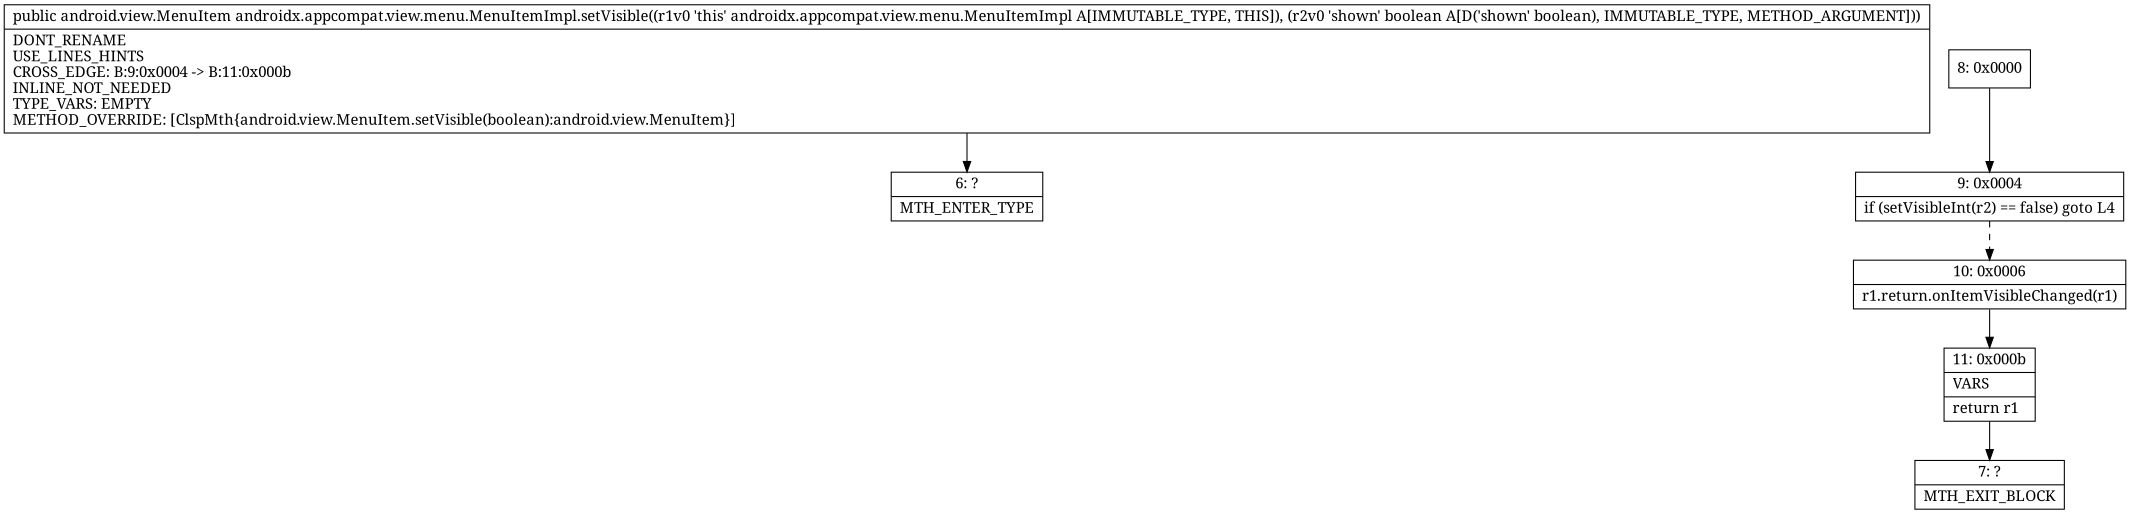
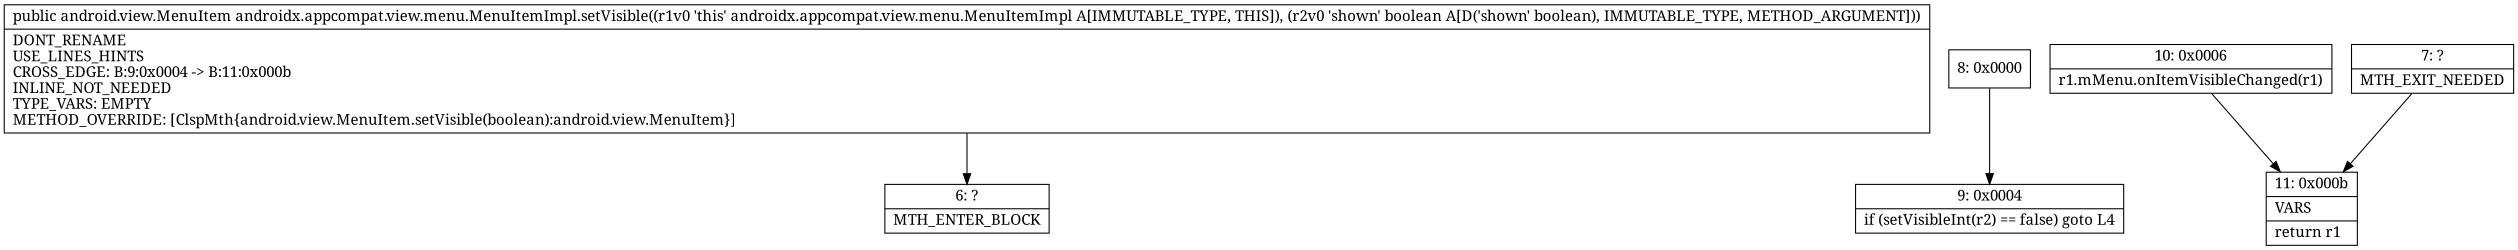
node "6: ?": text "MTH_ENTER_TYPE" -> "MTH_ENTER_BLOCK"
edge "9: 0x0004" -> "10: 0x0006": removed
node "10: 0x0006": text "r1.return.onItemVisibleChanged(r1)" -> "r1.mMenu.onItemVisibleChanged(r1)"
edge "11: 0x000b" -> "7: ?": reversed
node "7: ?": text "MTH_EXIT_BLOCK" -> "MTH_EXIT_NEEDED"
